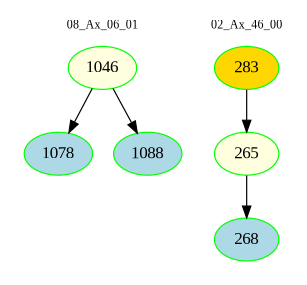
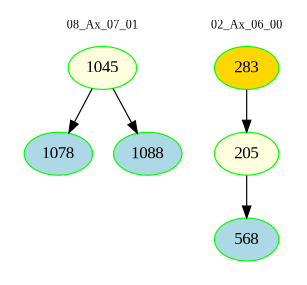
cluster "08_Ax_06_01": label "08_Ax_06_01" -> "08_Ax_07_01"
cluster "02_Ax_46_00": label "02_Ax_46_00" -> "02_Ax_06_00"
node "1046": label "1046" -> "1045"
node "265": label "265" -> "205"
node "268": label "268" -> "568"
